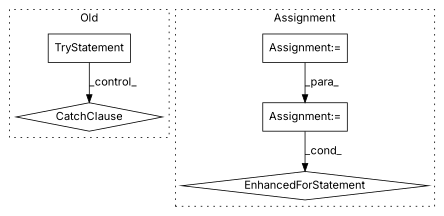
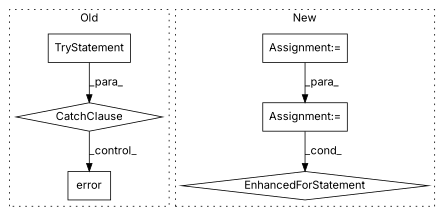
cluster "Assignment": label "Assignment" -> "New"
edge "TryStatement" -> "CatchClause": label "_control_" -> "_para_"
node "error": added
